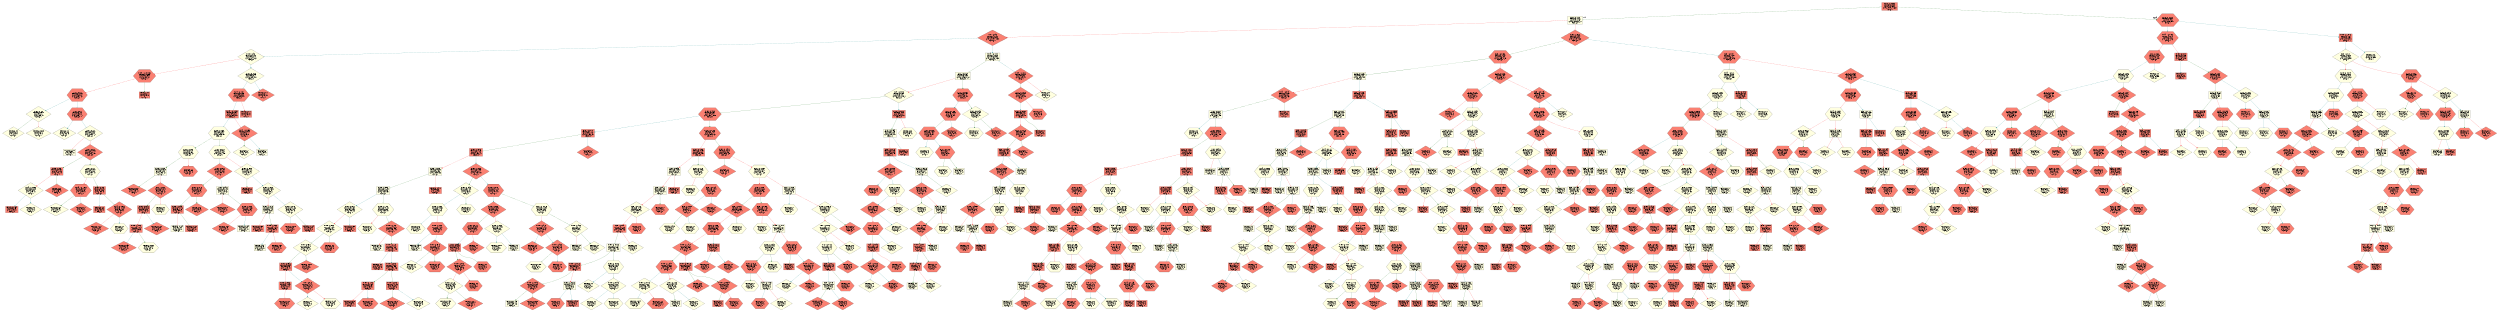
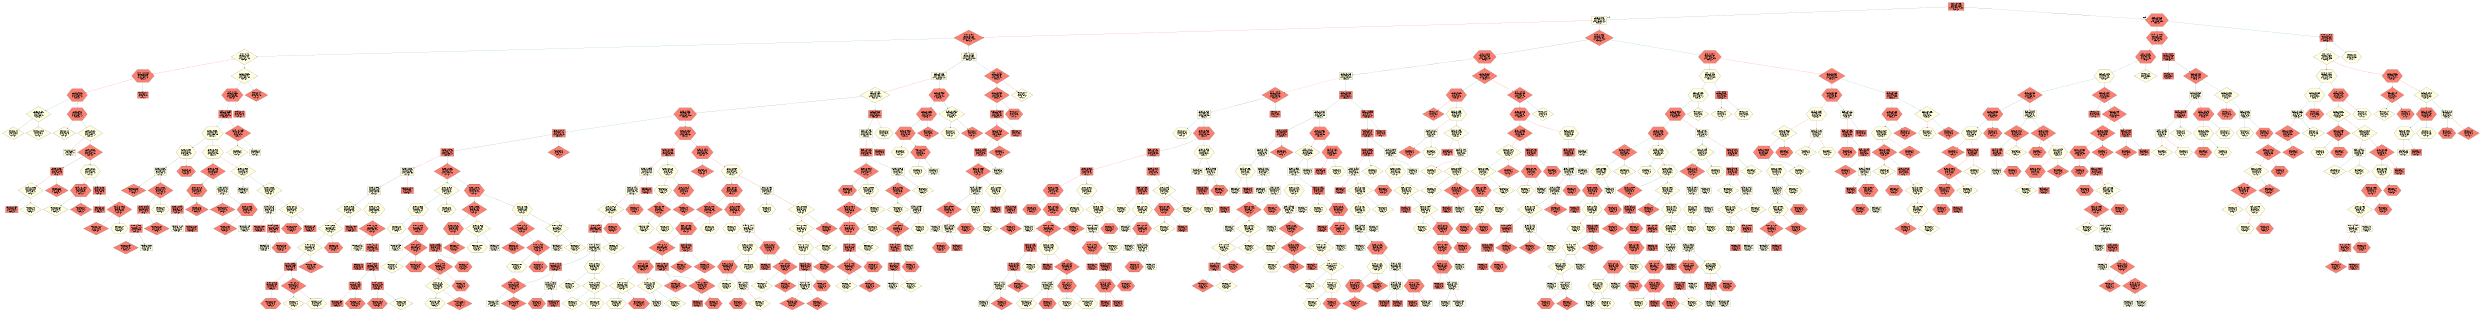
node "log_loss = 0.0 samples = 145 value = [0, 145] class = 1": added
node "log_loss = 0.0 samples = 18 value = [18, 0] class = 1": fillcolor salmon -> lightyellow
node "log_loss = 0.0 samples = 34 value = [34, 0] class = 1": removed
node "log_loss = 0.286 samples = 20 value = [19, 1] class = 1": shape hexagon -> box
node "log_loss = 0.376 samples = 55 value = [51, 4] class = 1": shape diamond -> hexagon
